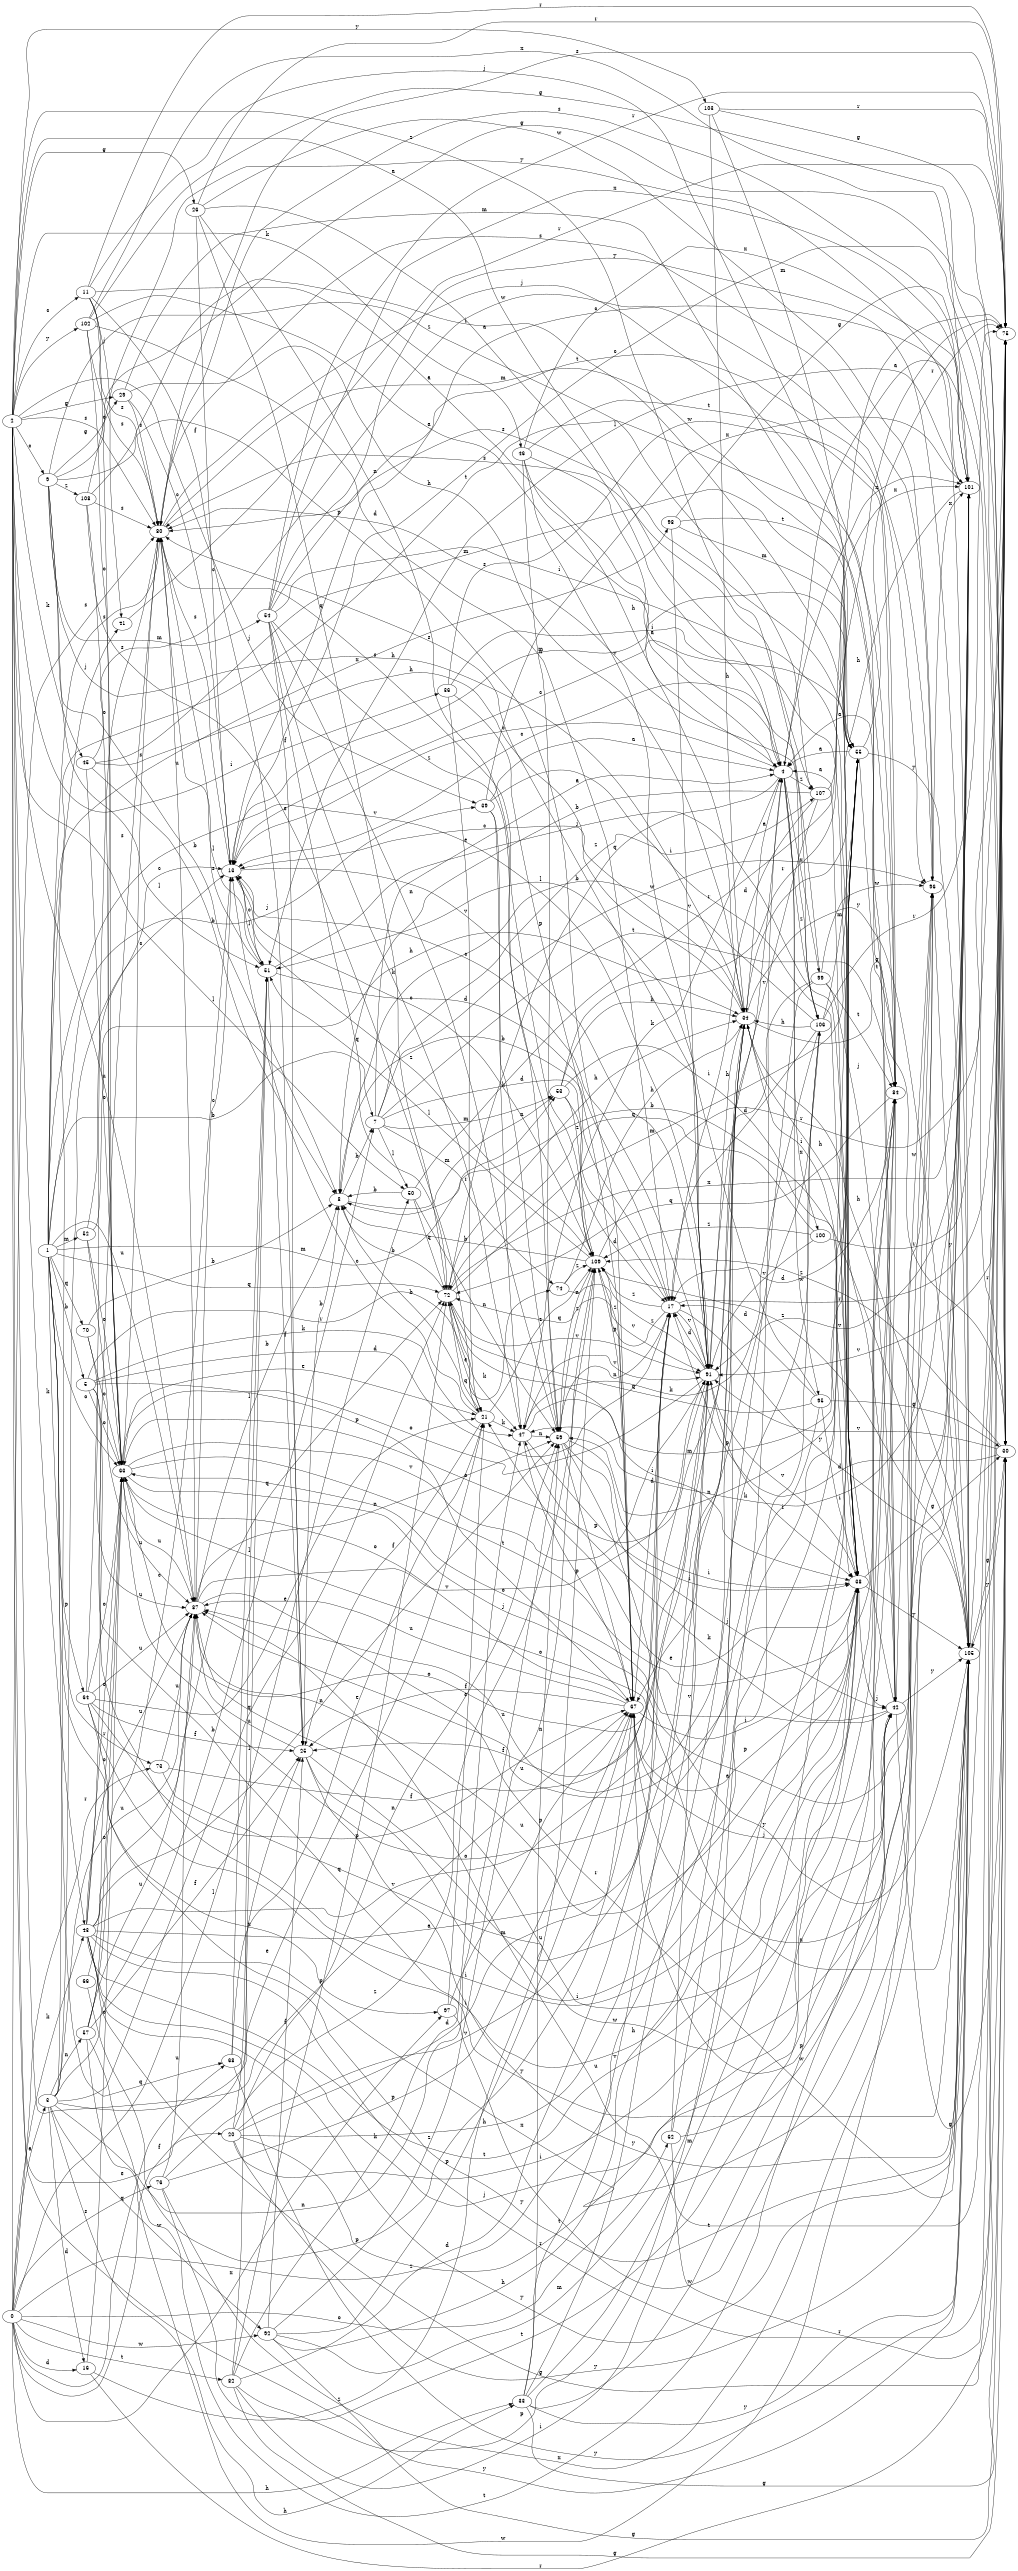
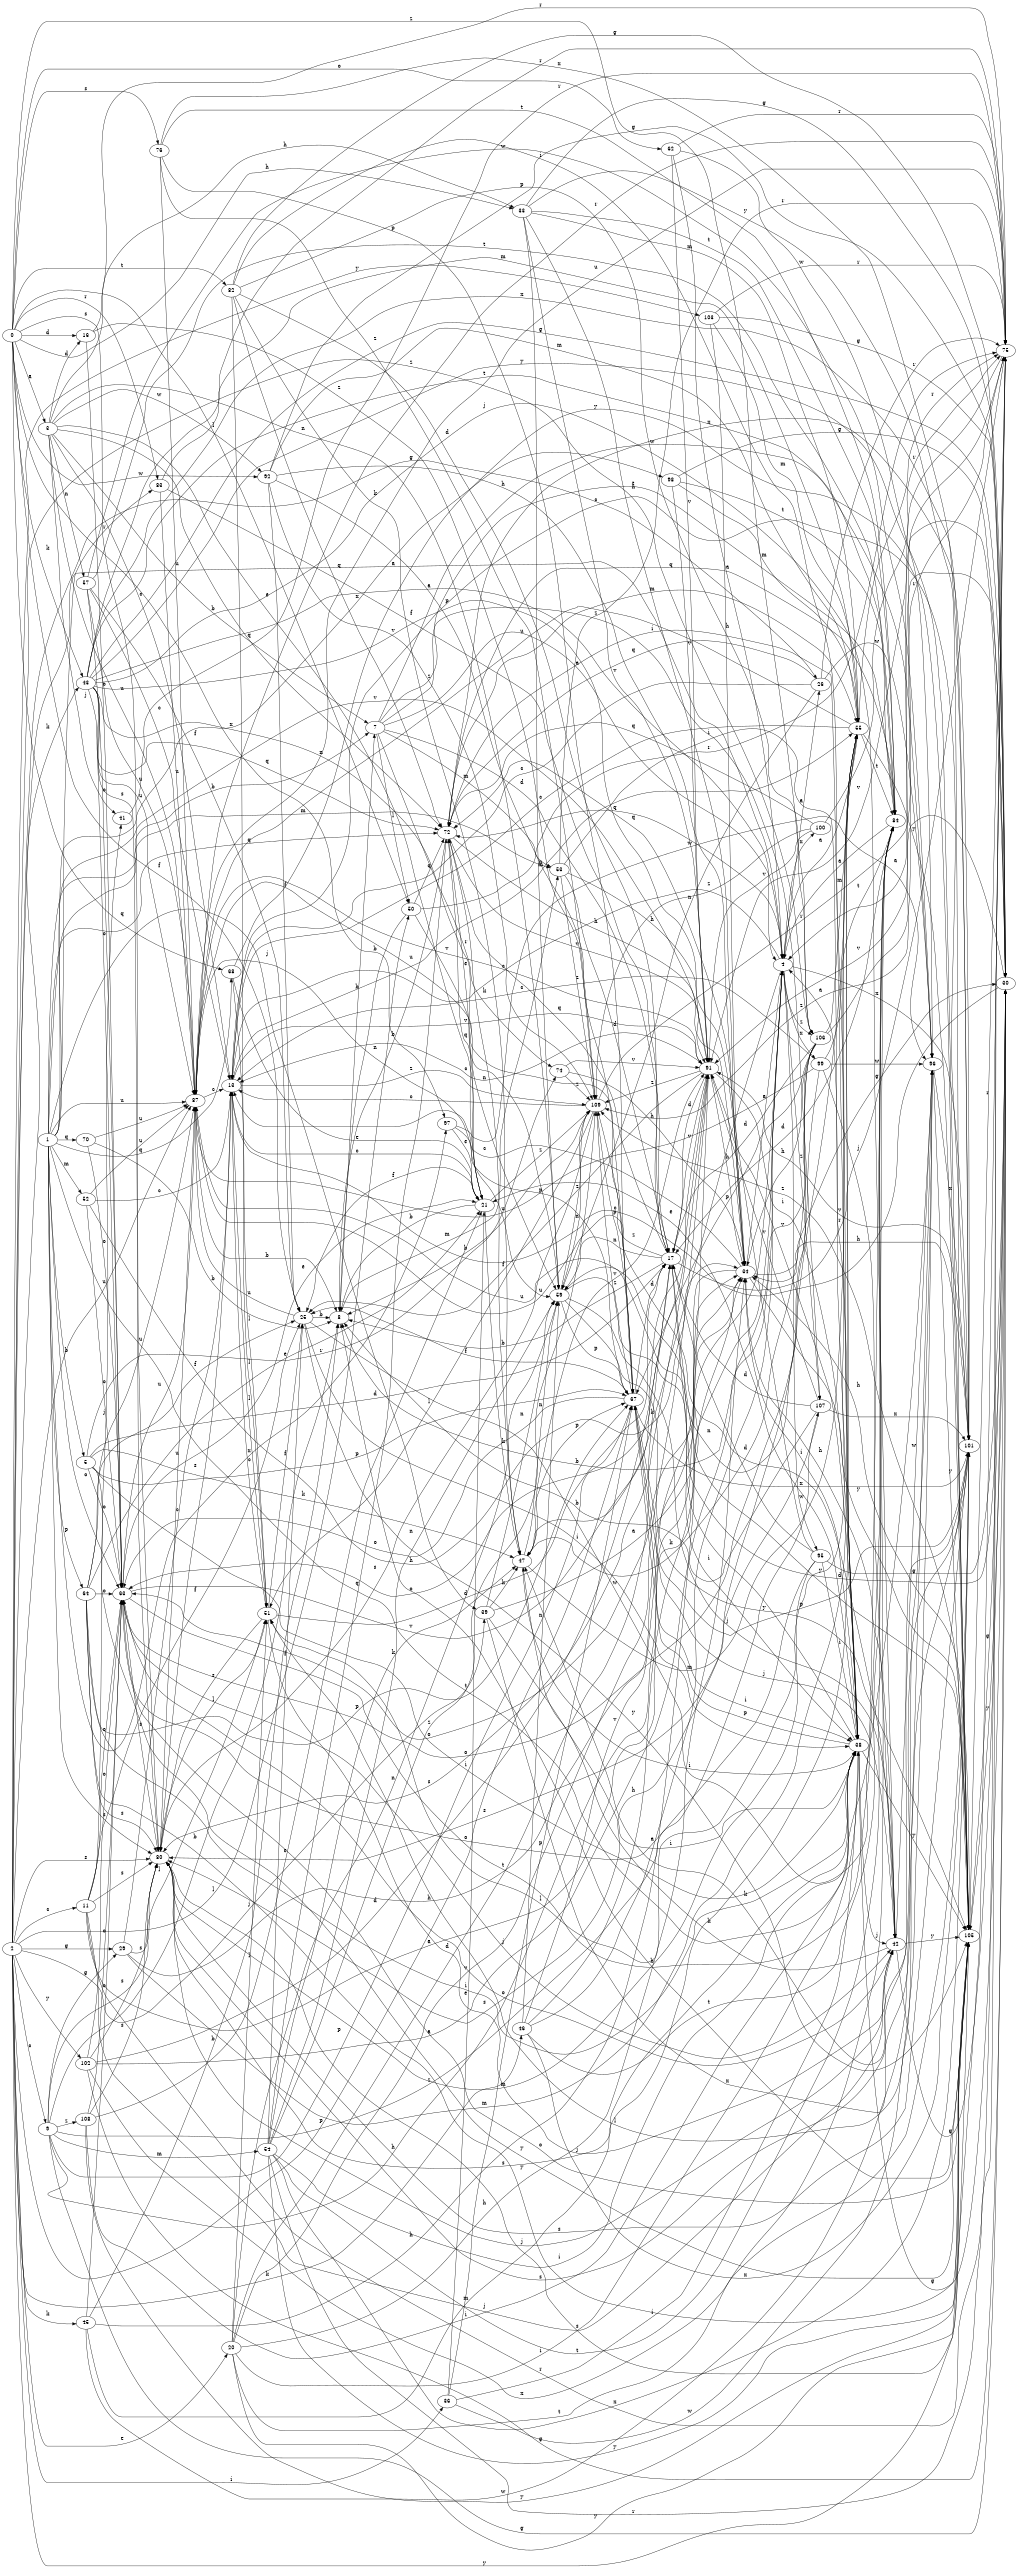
edge "26" -> "4": reversed
node "73": label "73" -> "83"
node "66": removed
